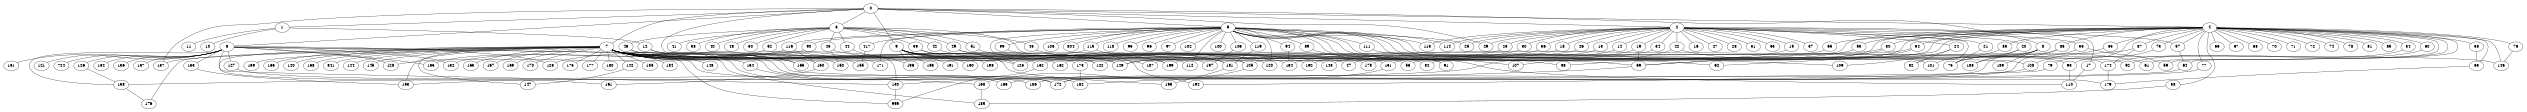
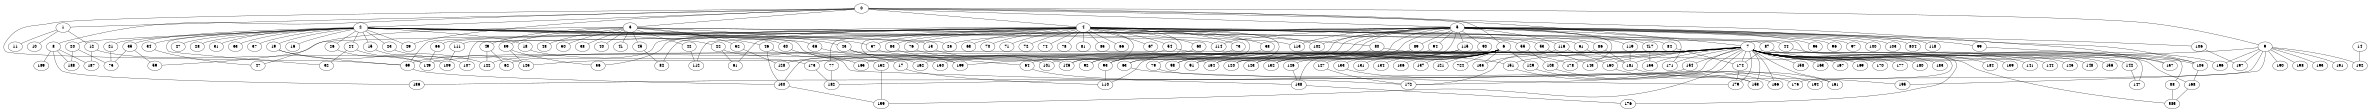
edge "4" -- "102": added
edge "2" -- "14": removed
node "140": removed
node "841": label "841" -> "141"
node "129": added
node "959": label "959" -> "159"
node "185": label "185" -> "585"
